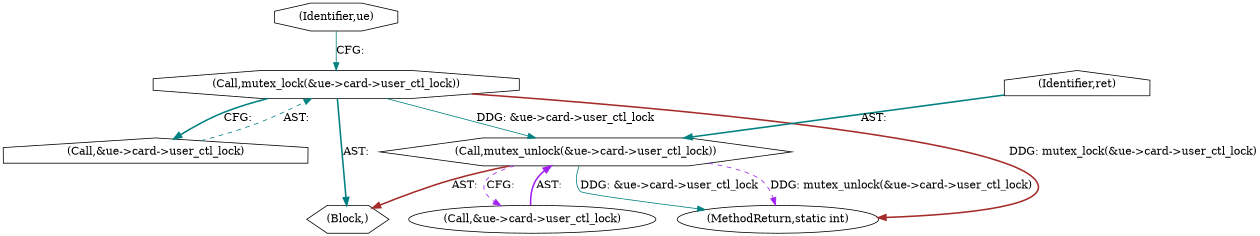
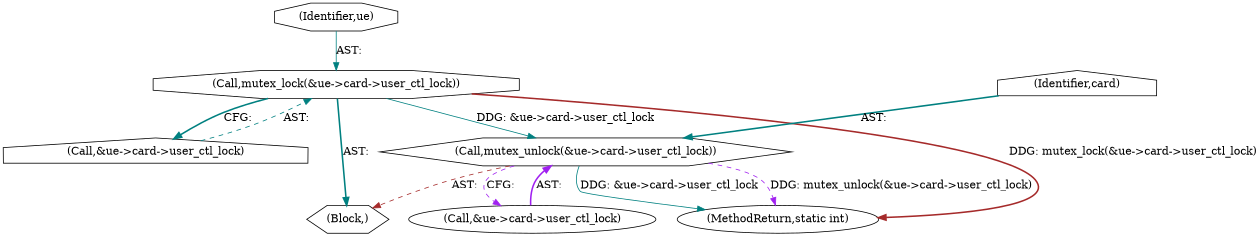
edge "(Identifier,ue)" -> "(Call,mutex_lock(&ue->card->user_ctl_lock))": label "CFG: " -> "AST: "
node "(Identifier,ret)": label "(Identifier,ret)" -> "(Identifier,card)"
edge "(Call,mutex_unlock(&ue->card->user_ctl_lock))" -> "(Block,)": style bold -> dashed
